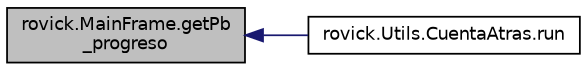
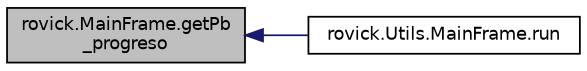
node "rovick.Utils.CuentaAtras.run": label "rovick.Utils.CuentaAtras.run" -> "rovick.Utils.MainFrame.run"
